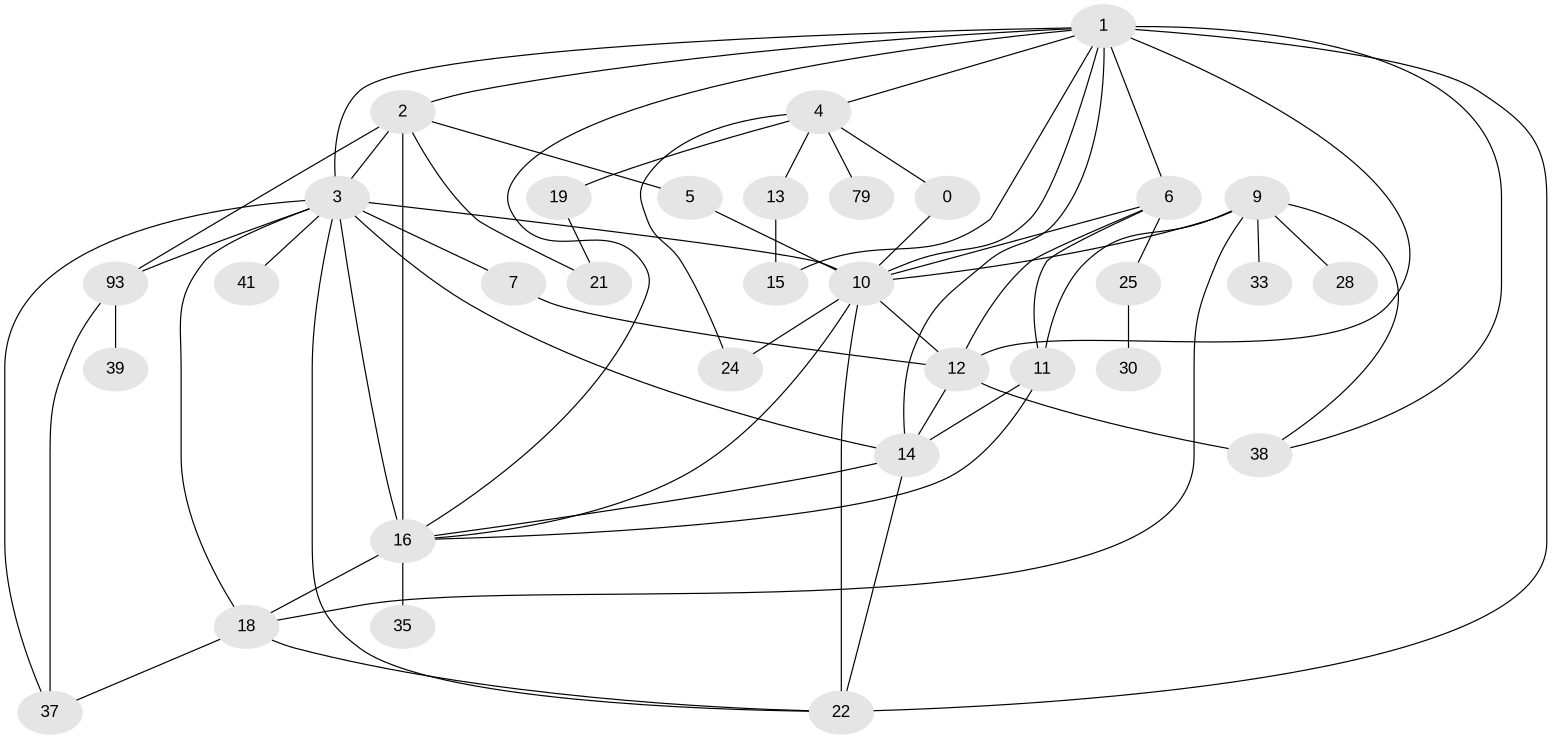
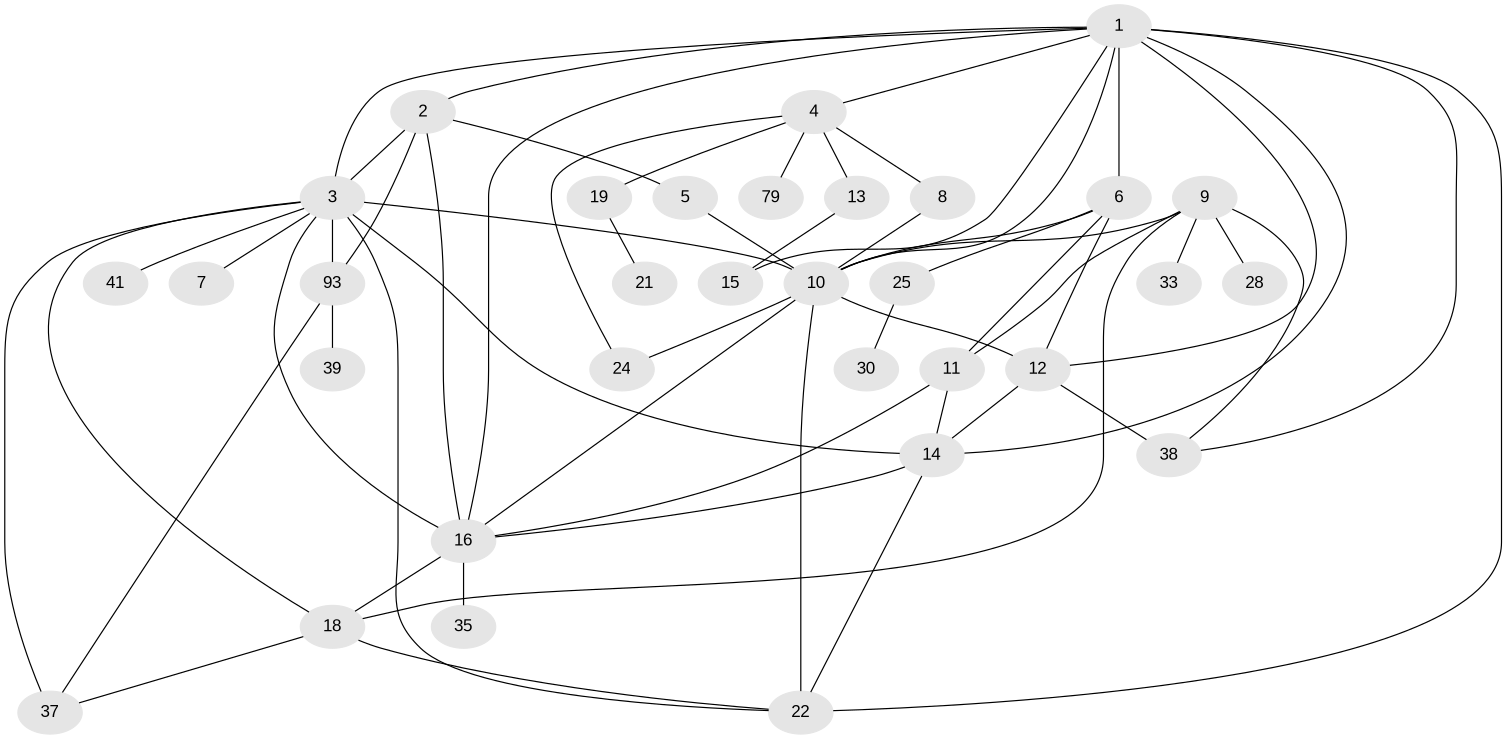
node "0": label "0" -> "8"
edge "2" -- "21": removed
edge "7" -- "12": removed
